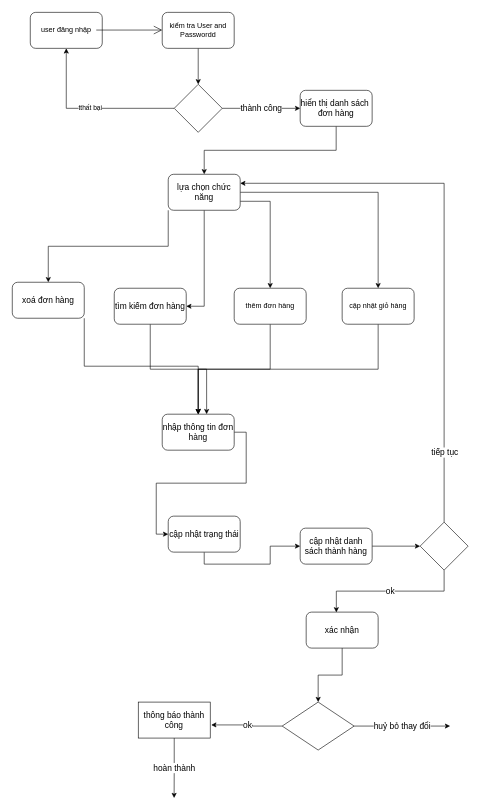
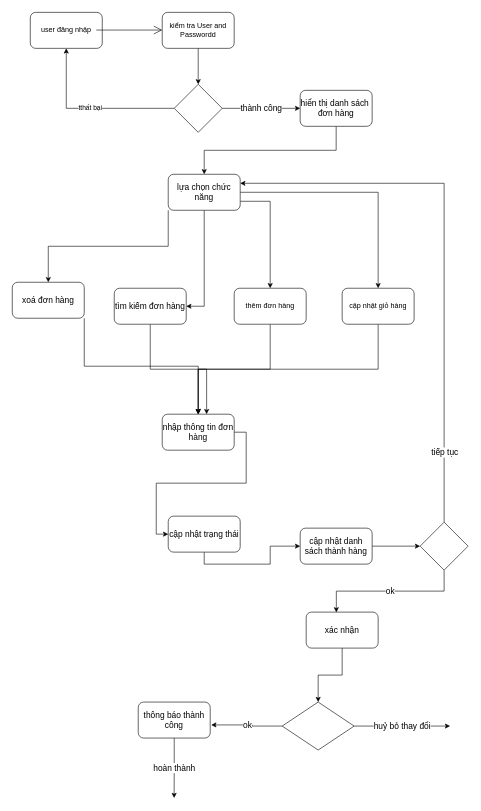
node "thông báo thành công": shape rectangle -> rounded rectangle
